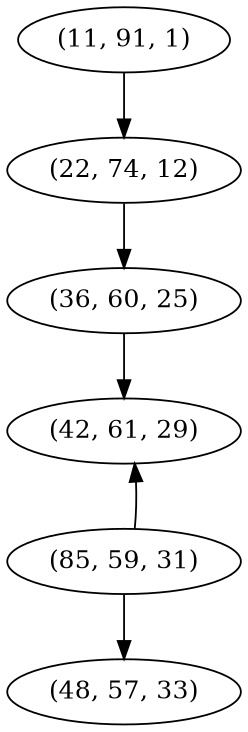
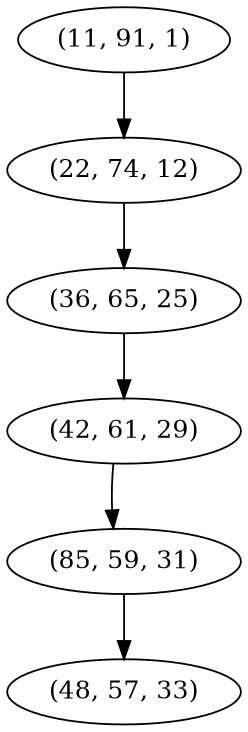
node "(36, 60, 25)": label "(36, 60, 25)" -> "(36, 65, 25)"
edge "(85, 59, 31)" -> "(42, 61, 29)": reversed
